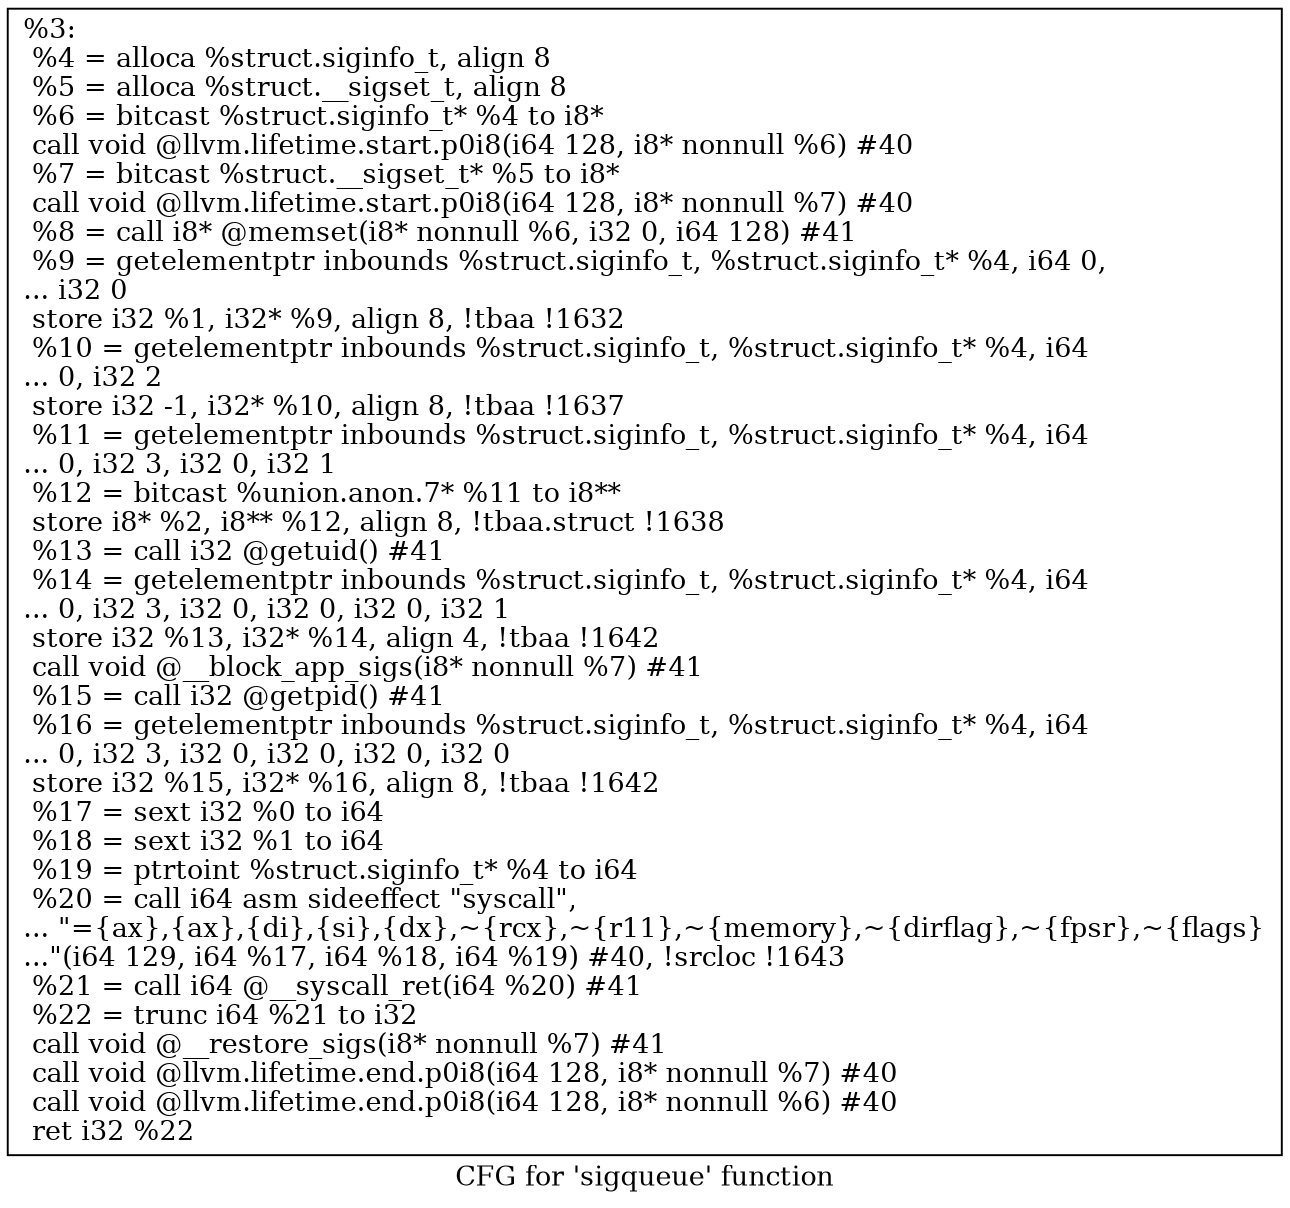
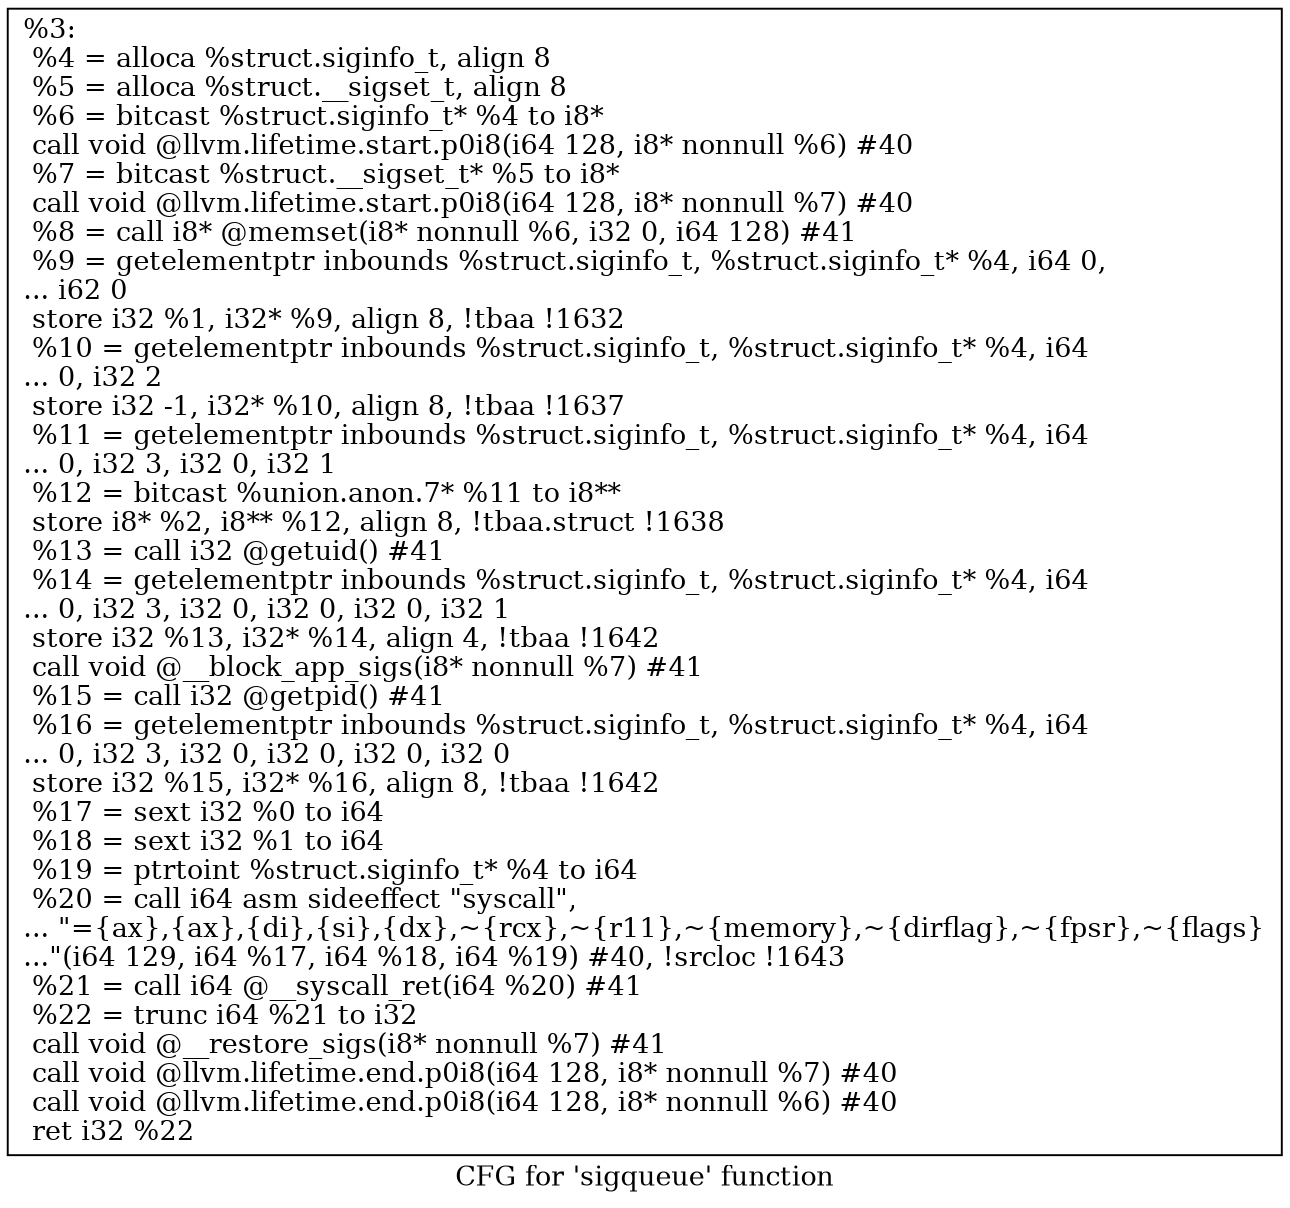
node "%3:": text "... i32 0" -> "... i62 0"
